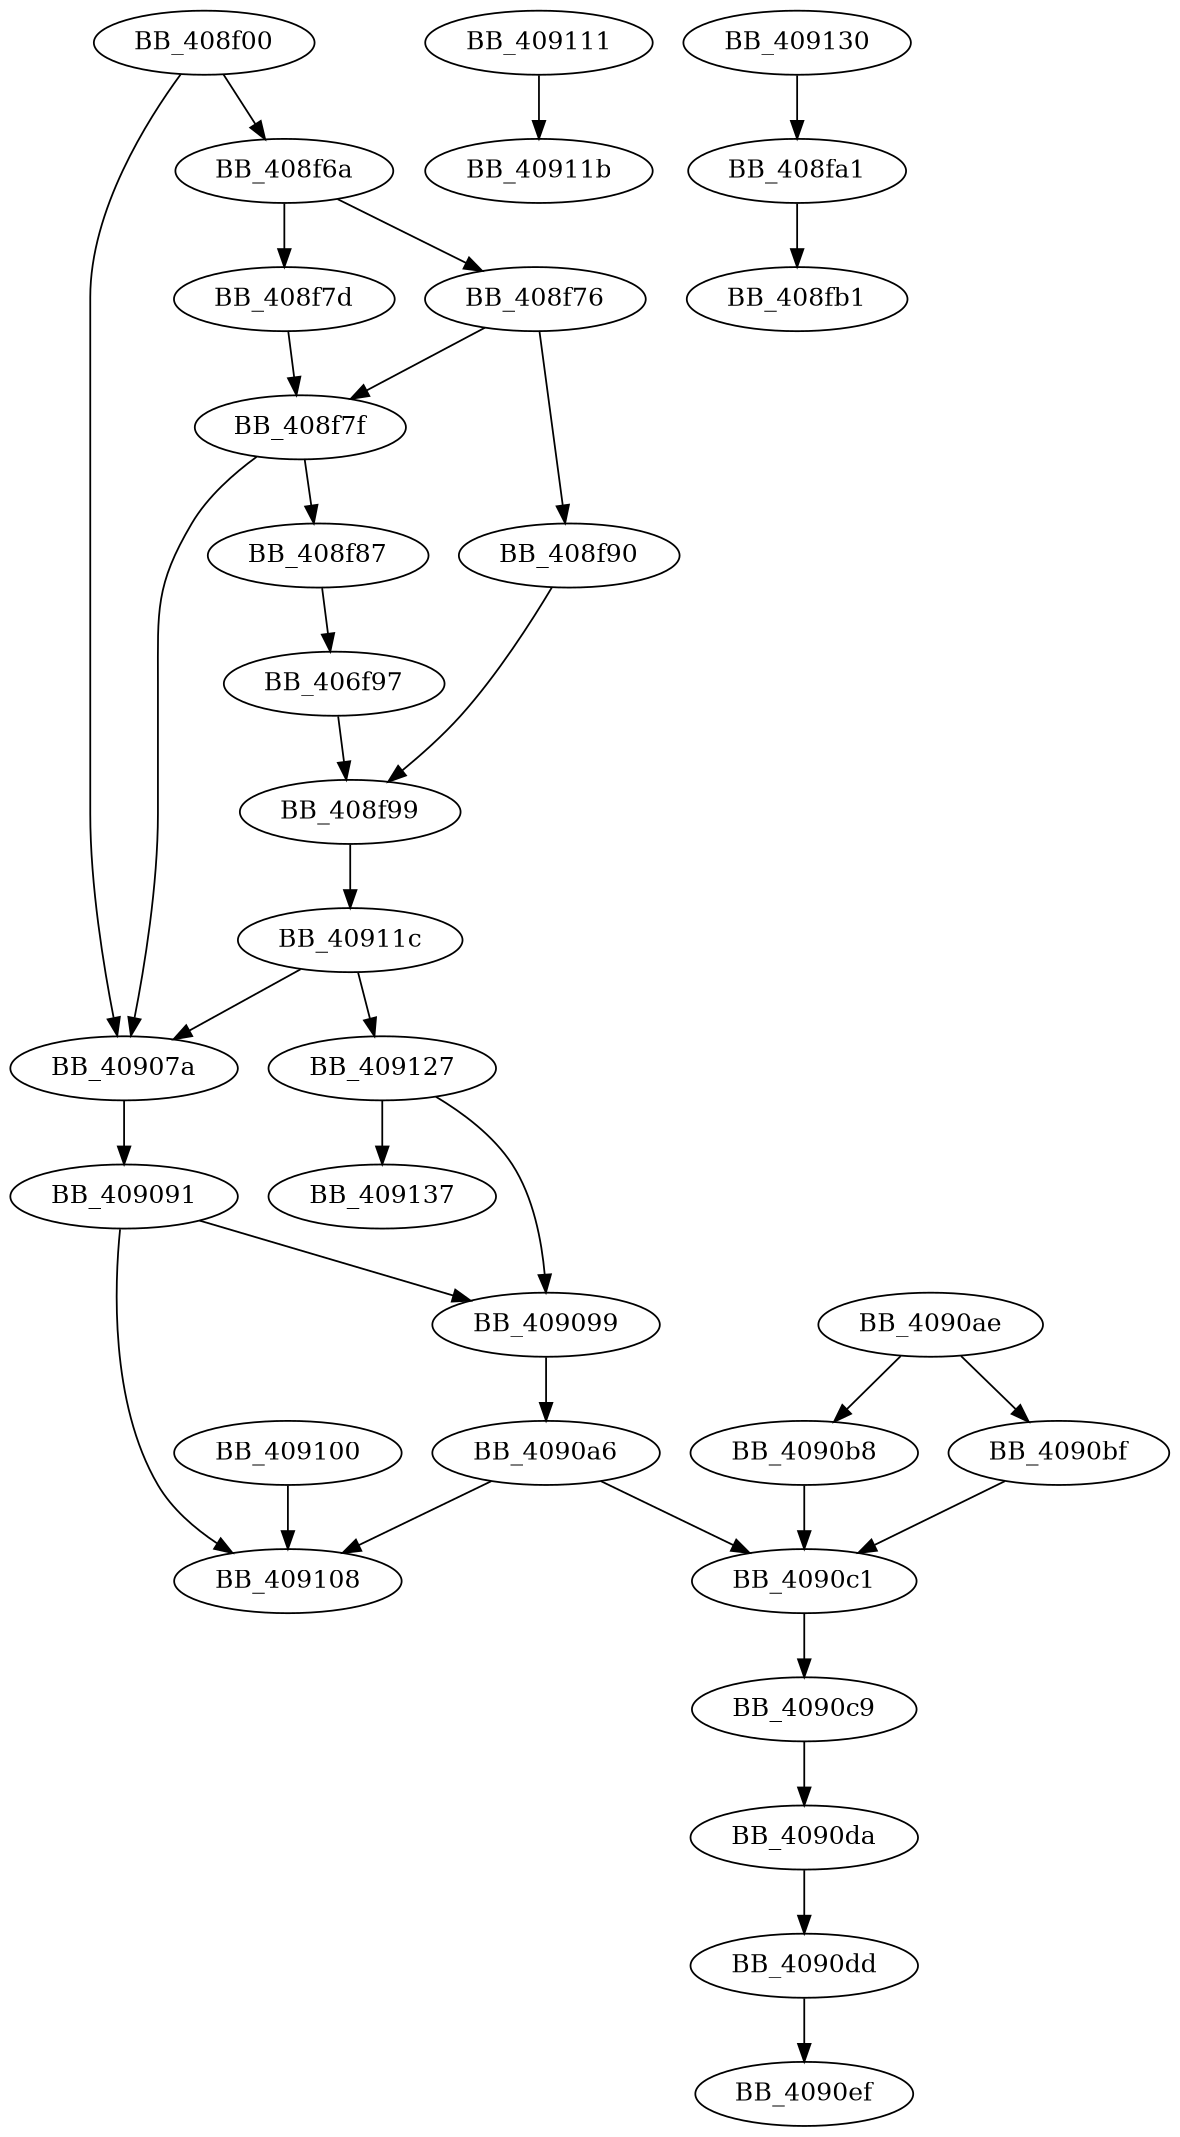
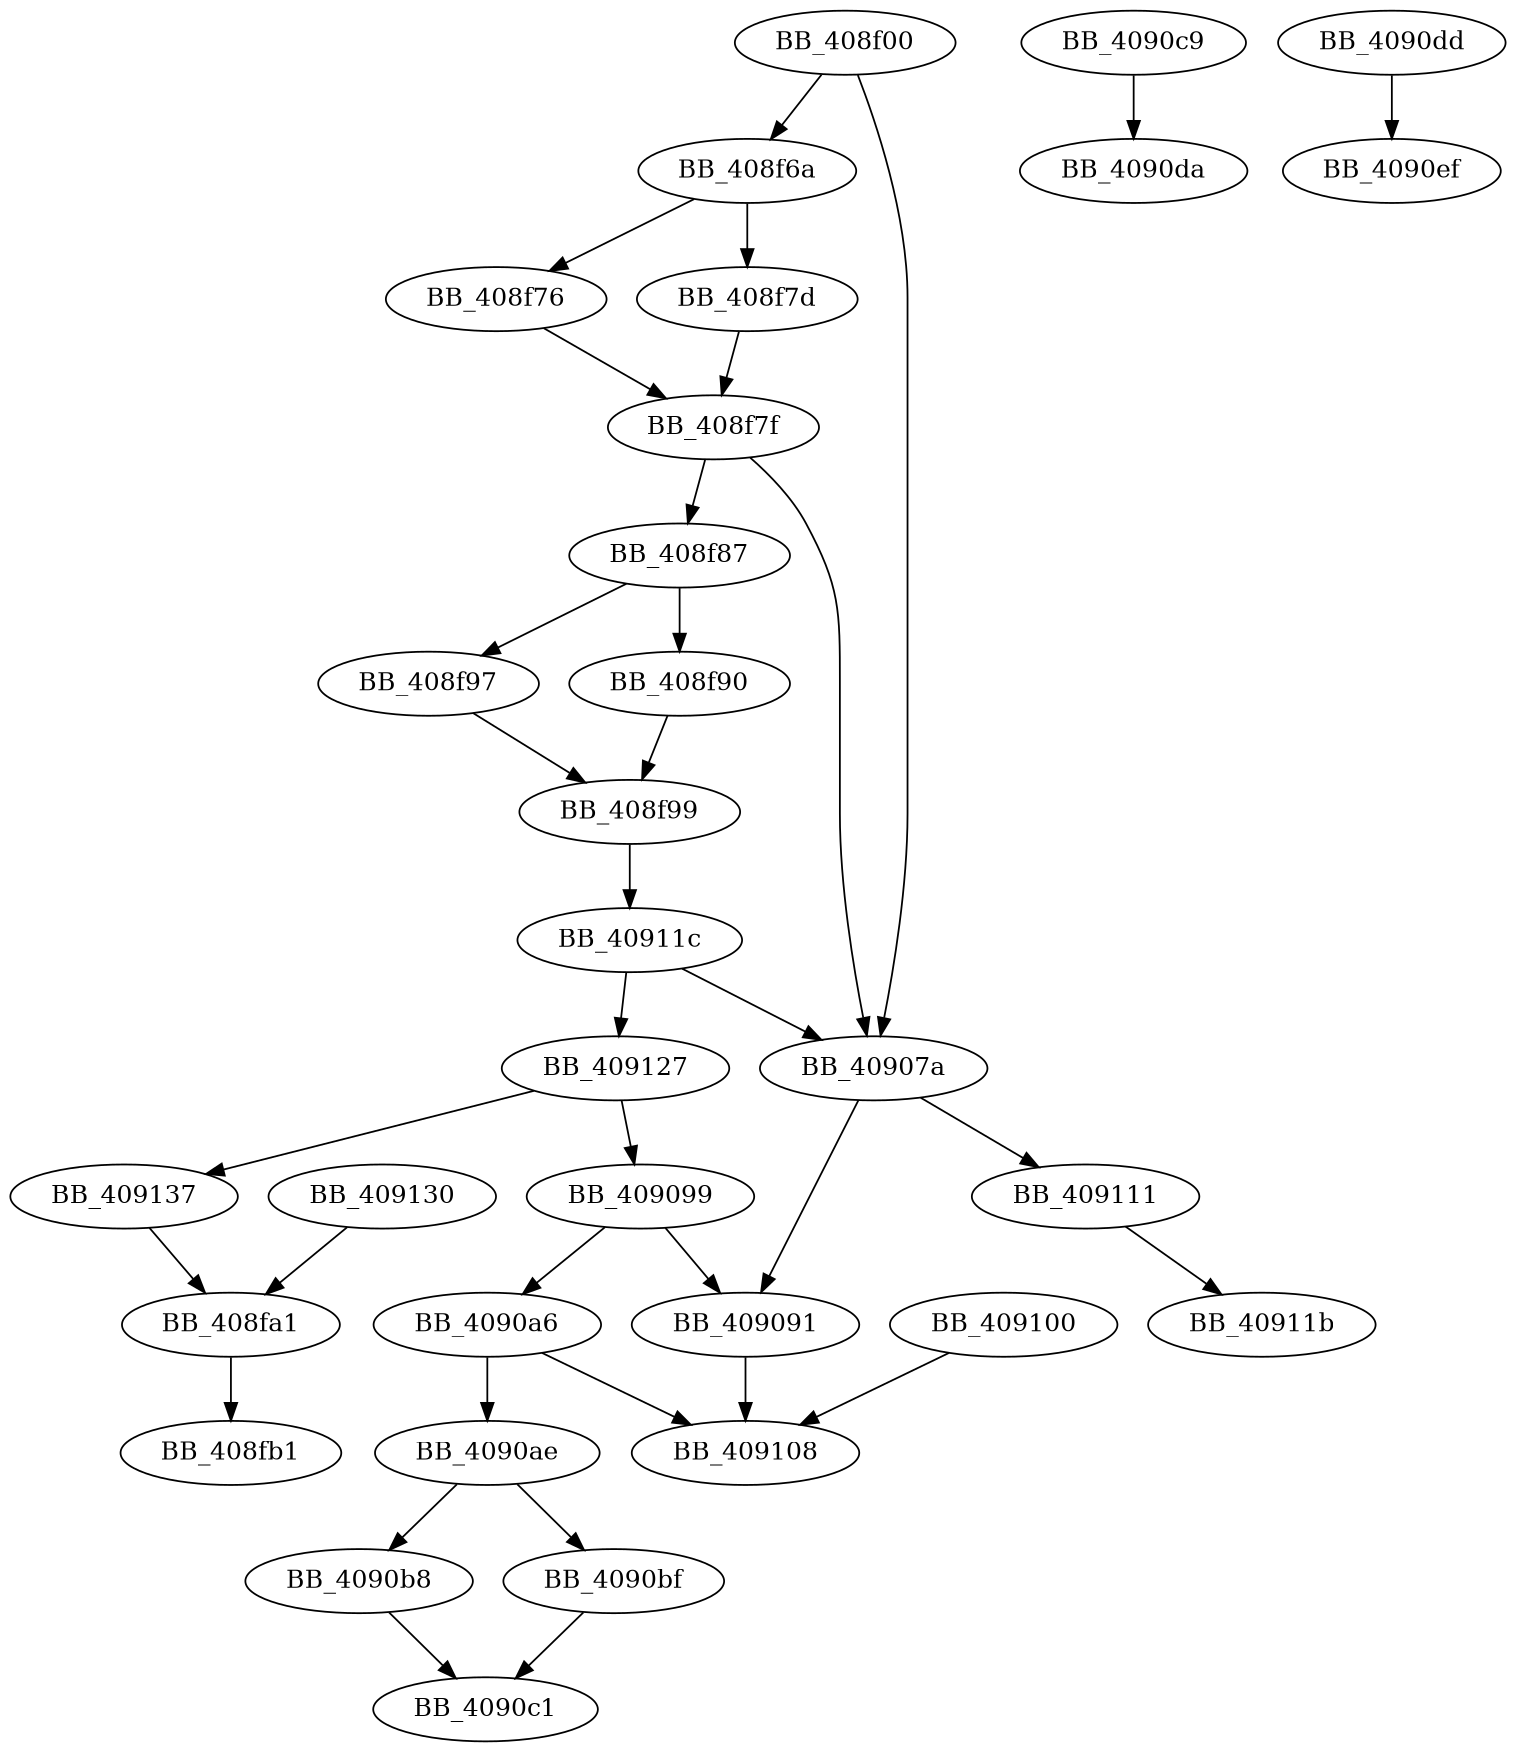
edge "BB_408f76" -> "BB_408f90": now "BB_408f87" -> "BB_408f90"
node "BB_406f97": label "BB_406f97" -> "BB_408f97"
edge "BB_40907a" -> "BB_409111": added
edge "BB_409137" -> "BB_408fa1": added
edge "BB_409091" -> "BB_409099": reversed
edge "BB_4090a6" -> "BB_4090c1": now "BB_4090a6" -> "BB_4090ae"
edge "BB_4090c1" -> "BB_4090c9": removed
edge "BB_4090da" -> "BB_4090dd": removed
